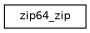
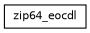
node "zip64_zip": label "zip64_zip" -> "zip64_eocdl"
